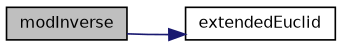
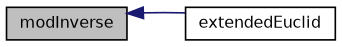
edge "modInverse" -> "extendedEuclid": reversed
